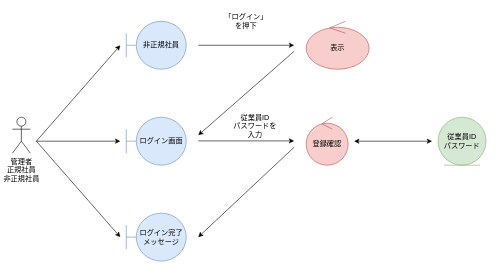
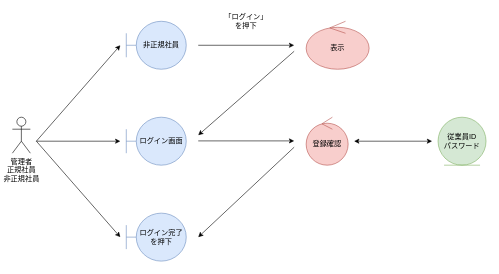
node "従業員ID パスワードを 入力": removed
node "ログイン完了 メッセージ": label "ログイン完了 メッセージ" -> "ログイン完了 を押下"
